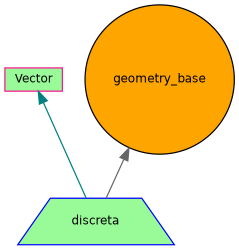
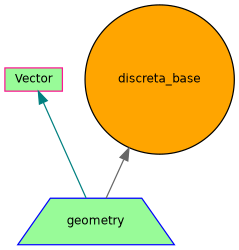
node "geometry_base": label "geometry_base" -> "discreta_base"
node "discreta": label "discreta" -> "geometry"
